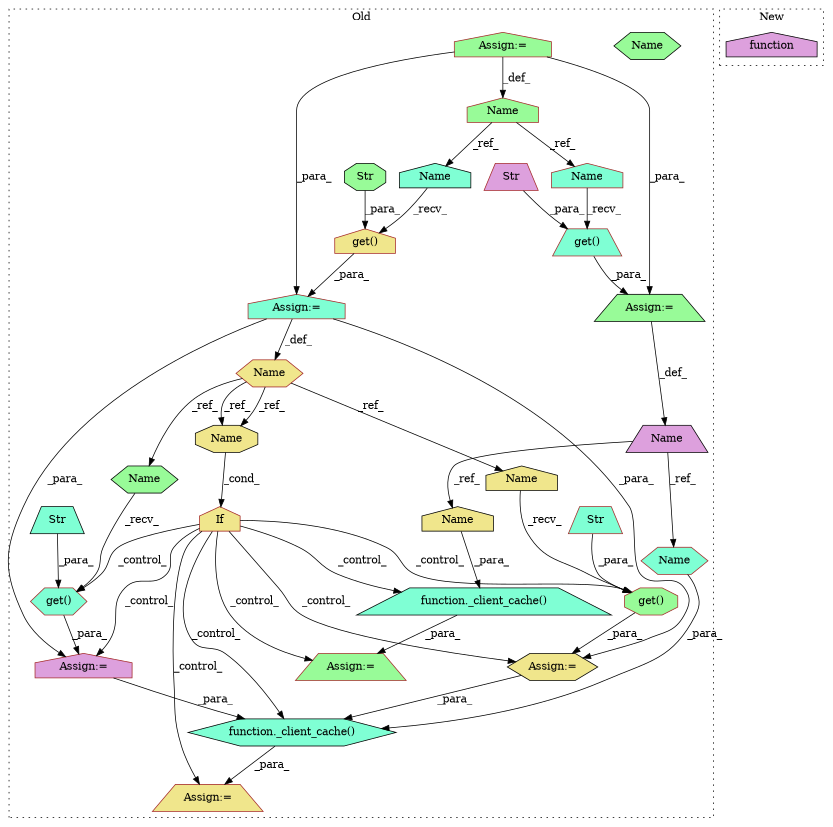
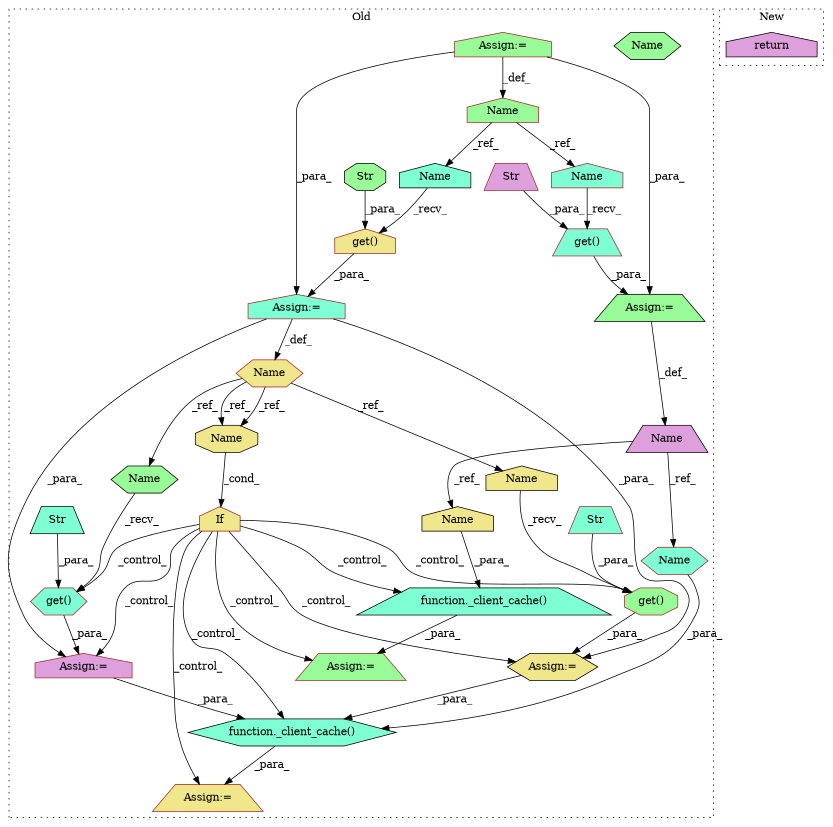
node "function": label "function" -> "return"
